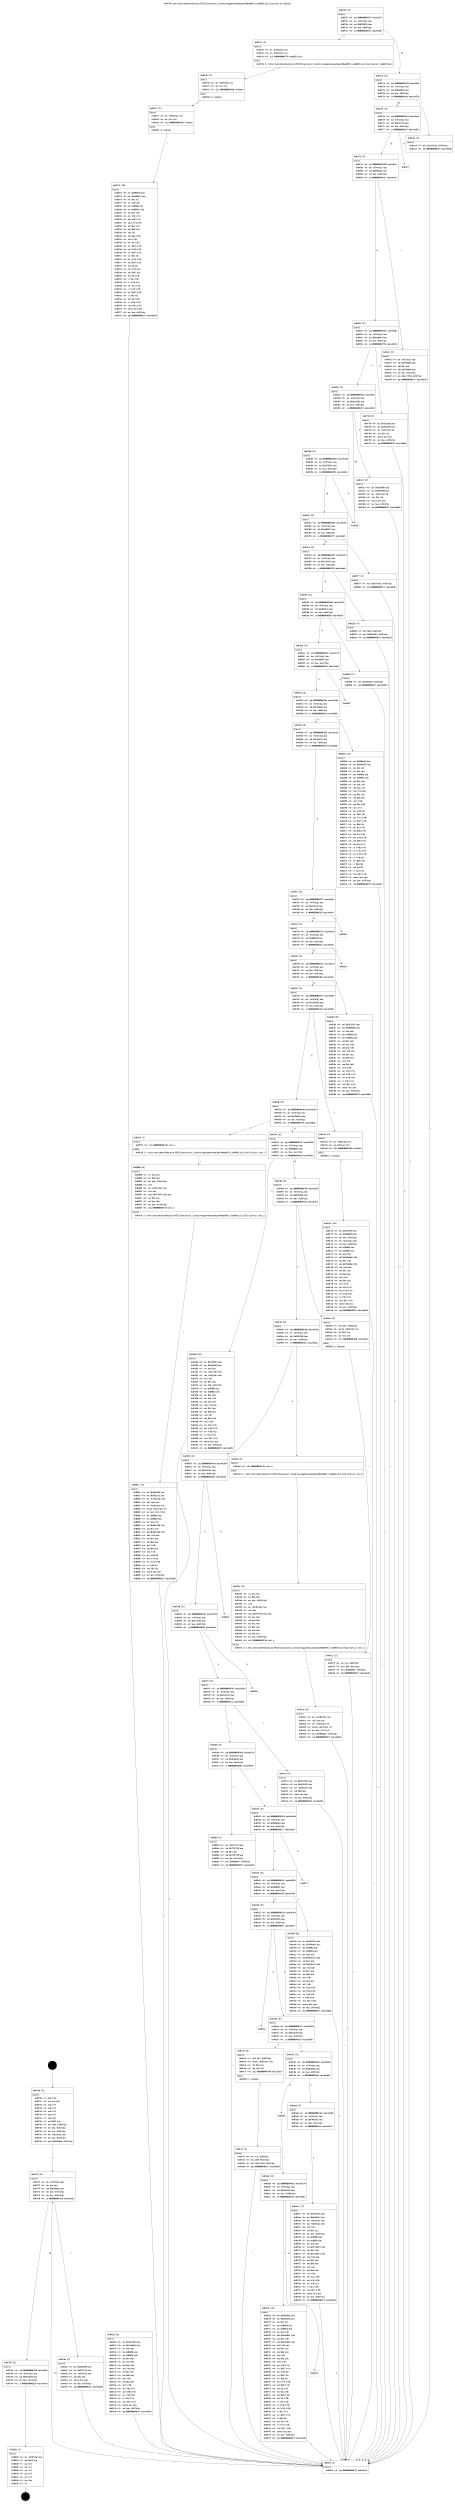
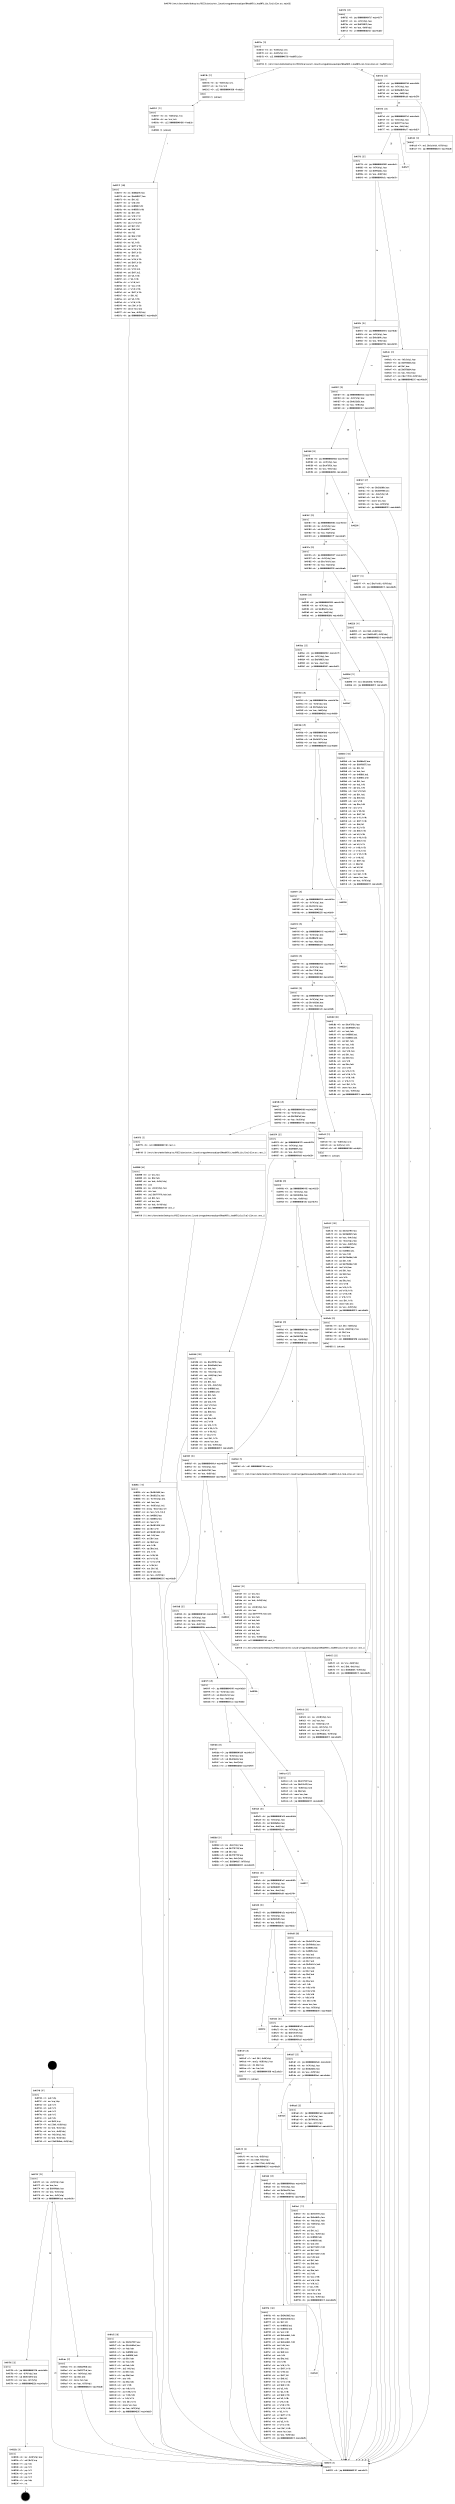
edge "0x4017b2 [25]" -> "0x4017cb [25]": now "0x40214e [13]" -> "0x4017cb [25]"
node "0x401f50 [27]": removed
edge "0x40182f [25]" -> "0x402284": now "0x40182f [25]" -> "0x401848 [25]"
node "0x402290": added
edge "0x401910 [25]" -> "0x401929 [25]": removed, label "16"
edge "0x40195b [25]" -> "0x401974 [25]": now "0x40195b [25]" -> "0x401c45 [13]"
